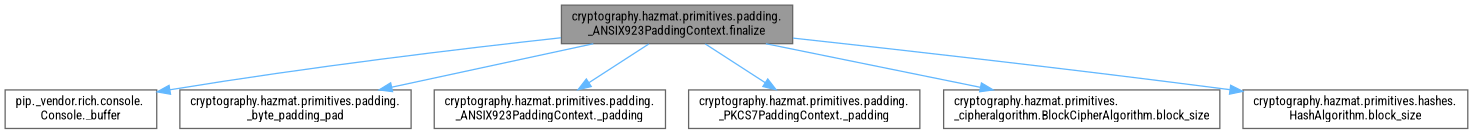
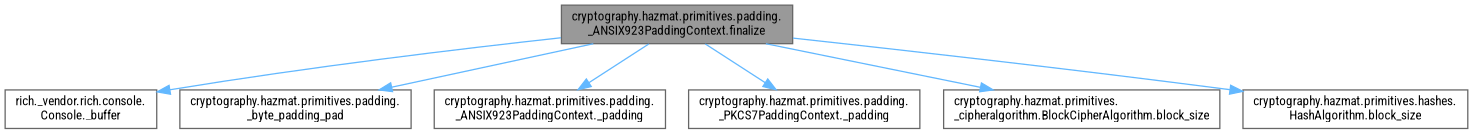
node "pip._vendor.rich.console. Console._buffer": label "pip._vendor.rich.console. Console._buffer" -> "rich._vendor.rich.console. Console._buffer"
